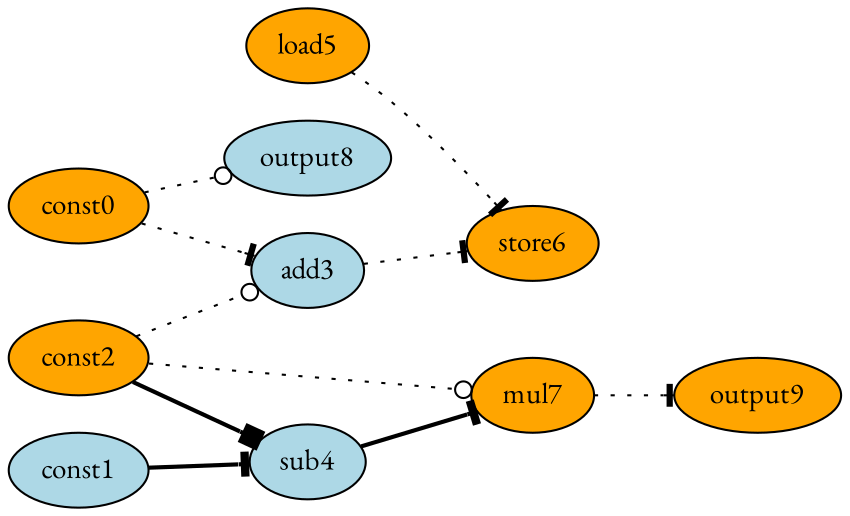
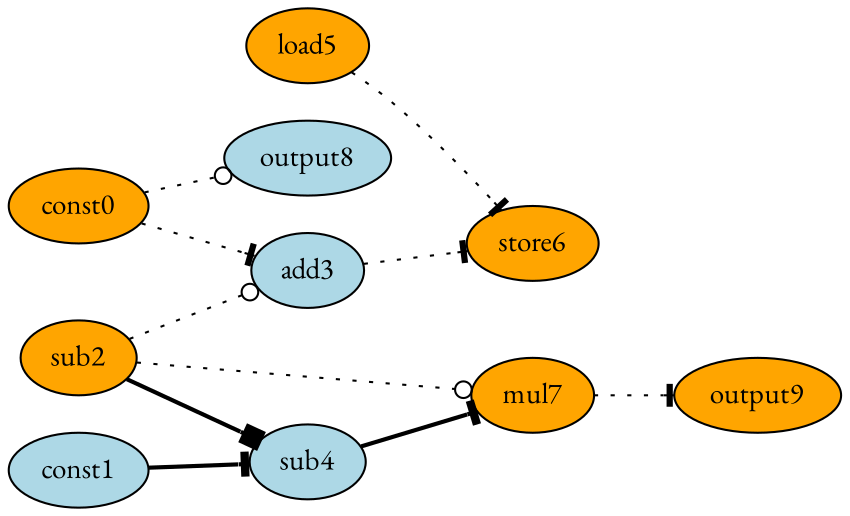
node "const2": label "const2" -> "sub2"
